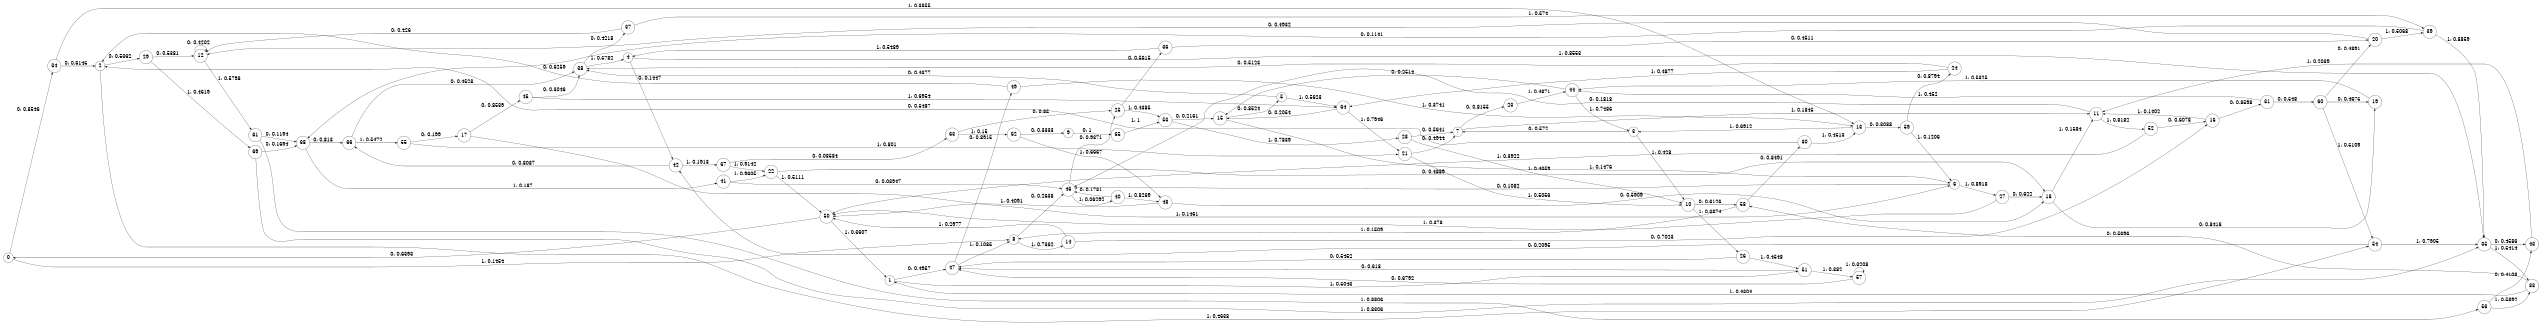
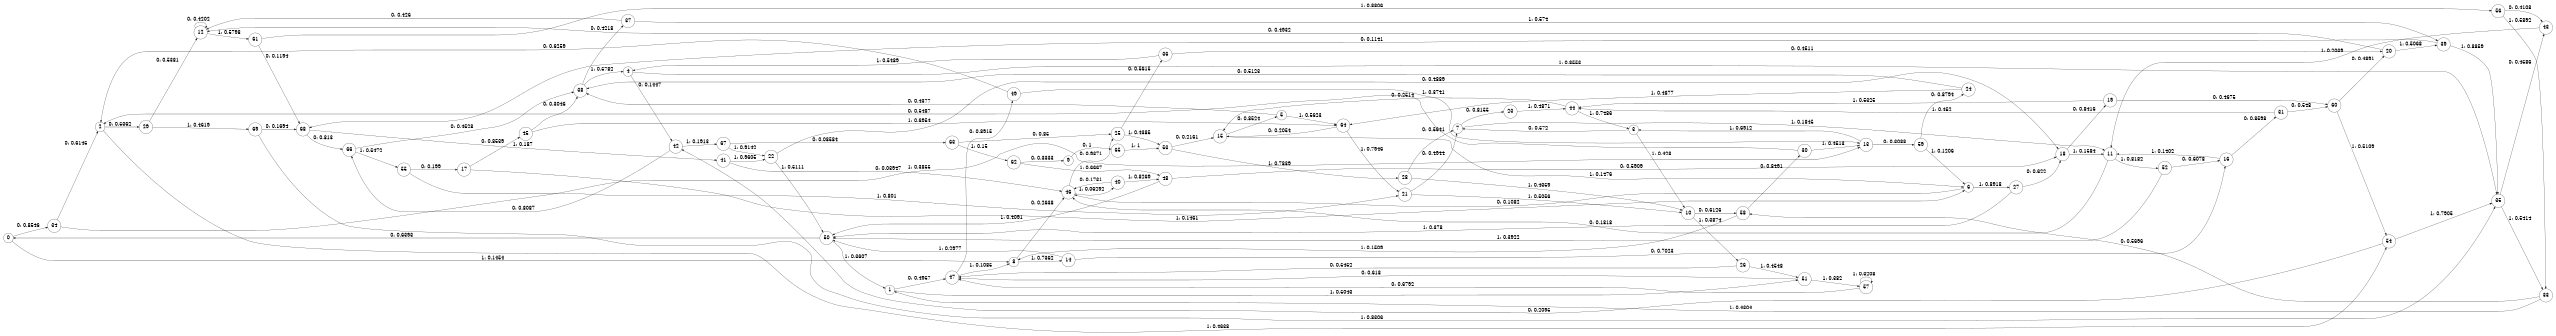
edge "60" -> "19": reversed
